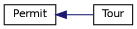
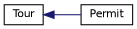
edge "Tour" -> "Permit": reversed
